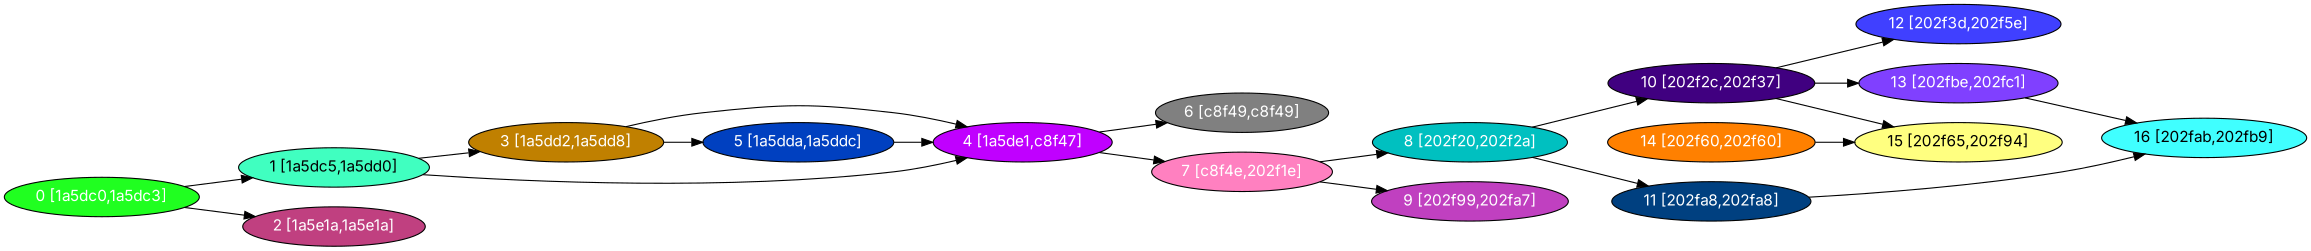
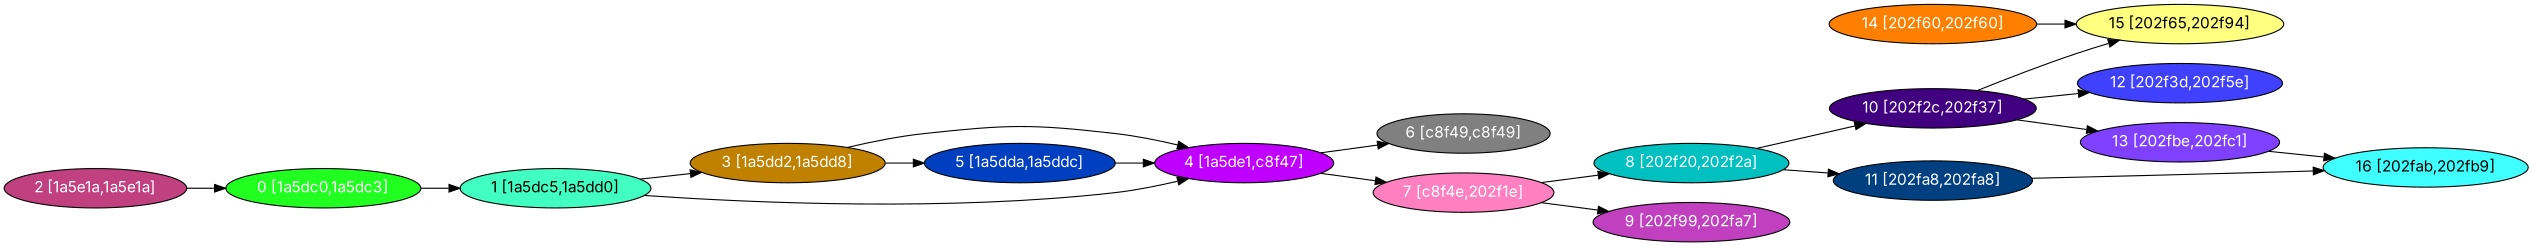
edge "0 [1a5dc0,1a5dc3]" -> "2 [1a5e1a,1a5e1a]": reversed
